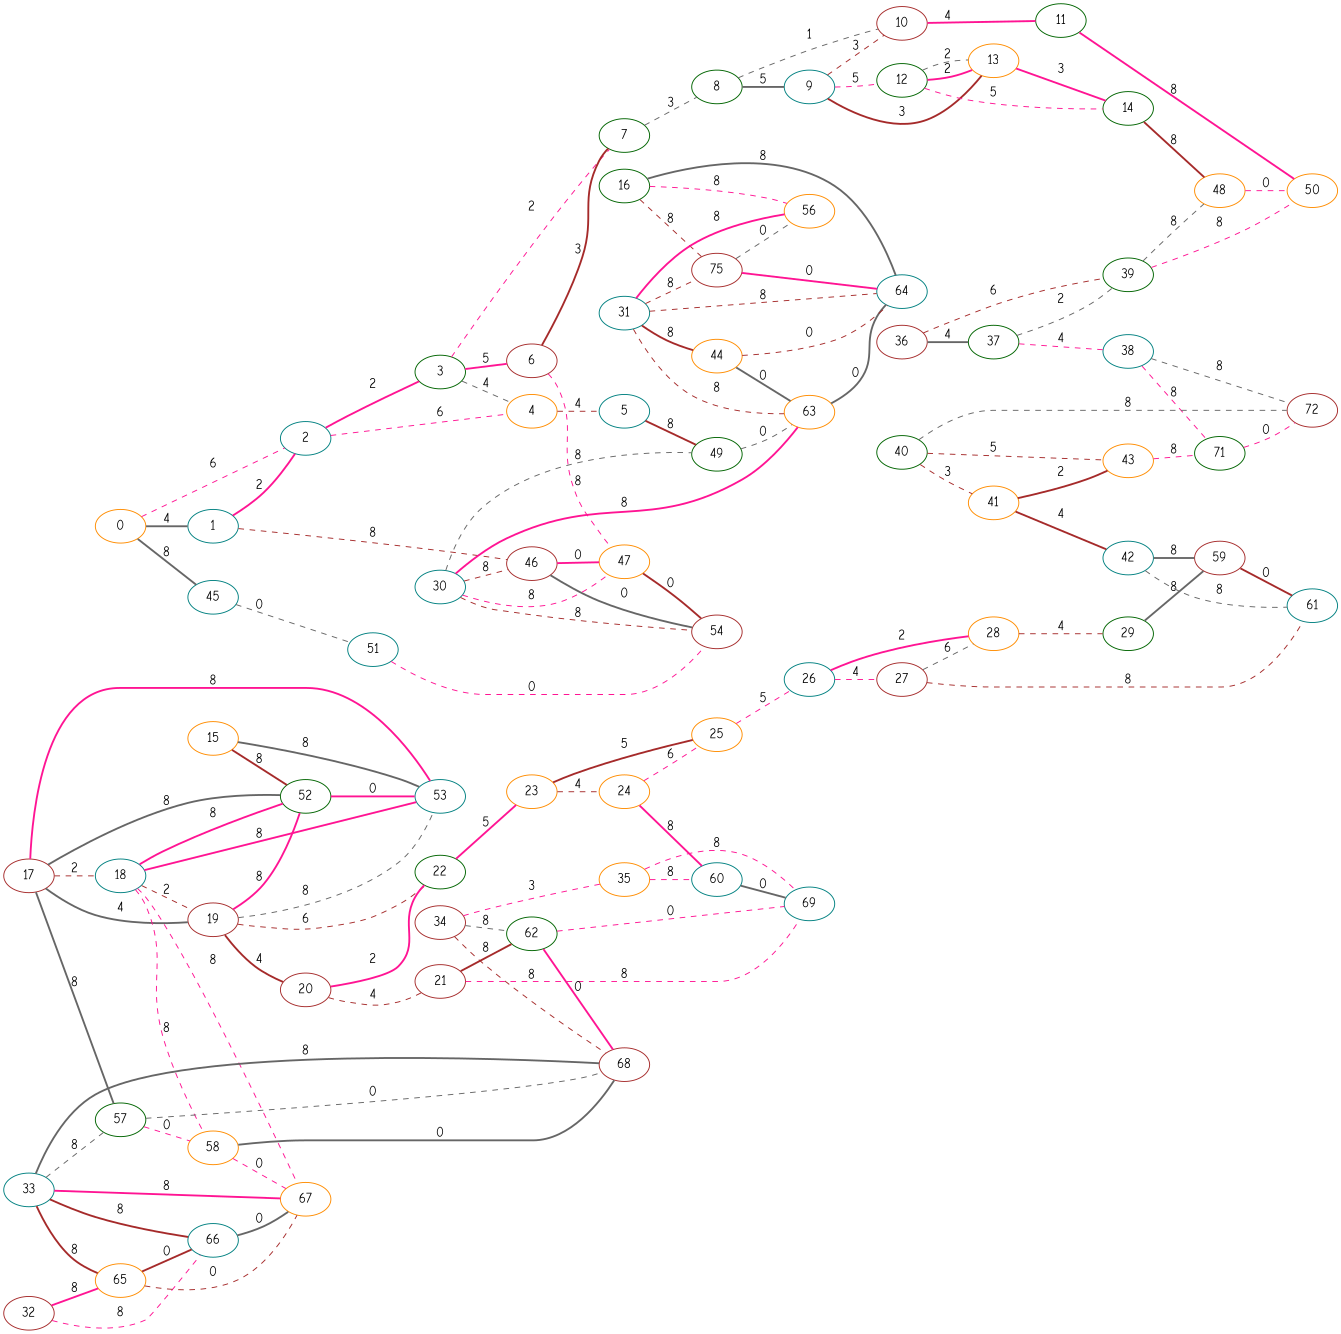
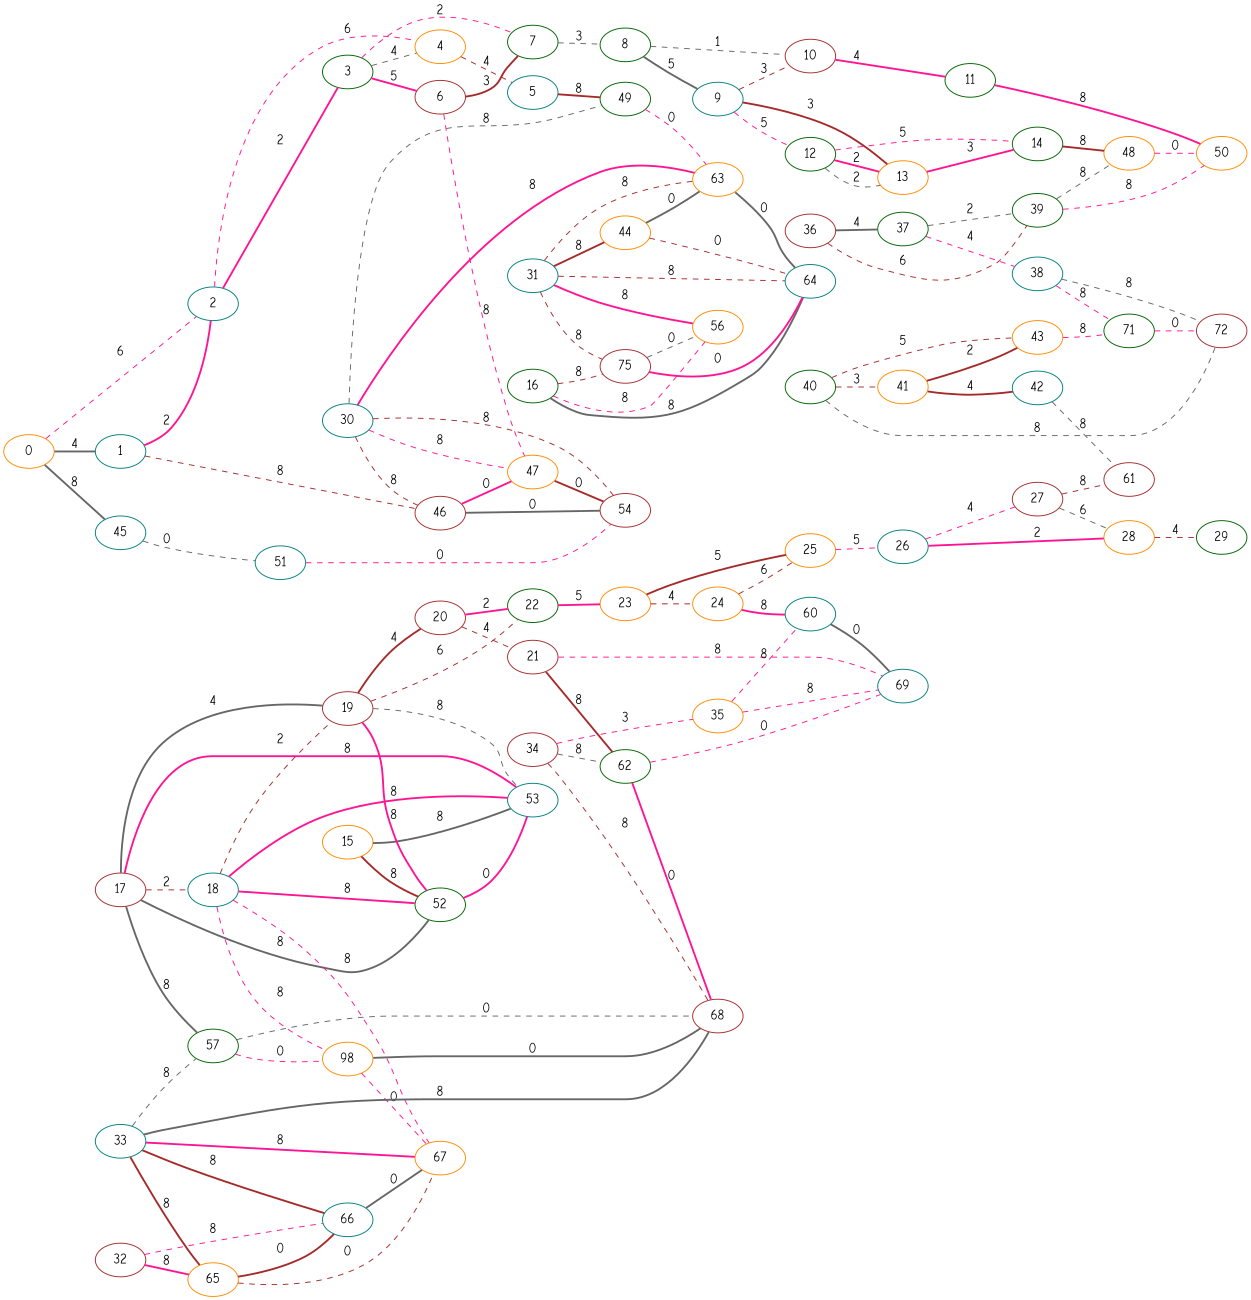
edge "63" -- "49": color gray40 -> deeppink
node "59": removed
node "61": color teal -> brown
edge "25" -- "24": color deeppink -> brown
node "58": label "58" -> "98"
